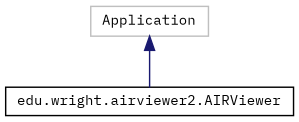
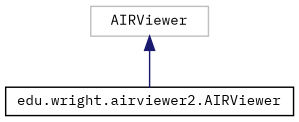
node "Application": label "Application" -> "AIRViewer"
